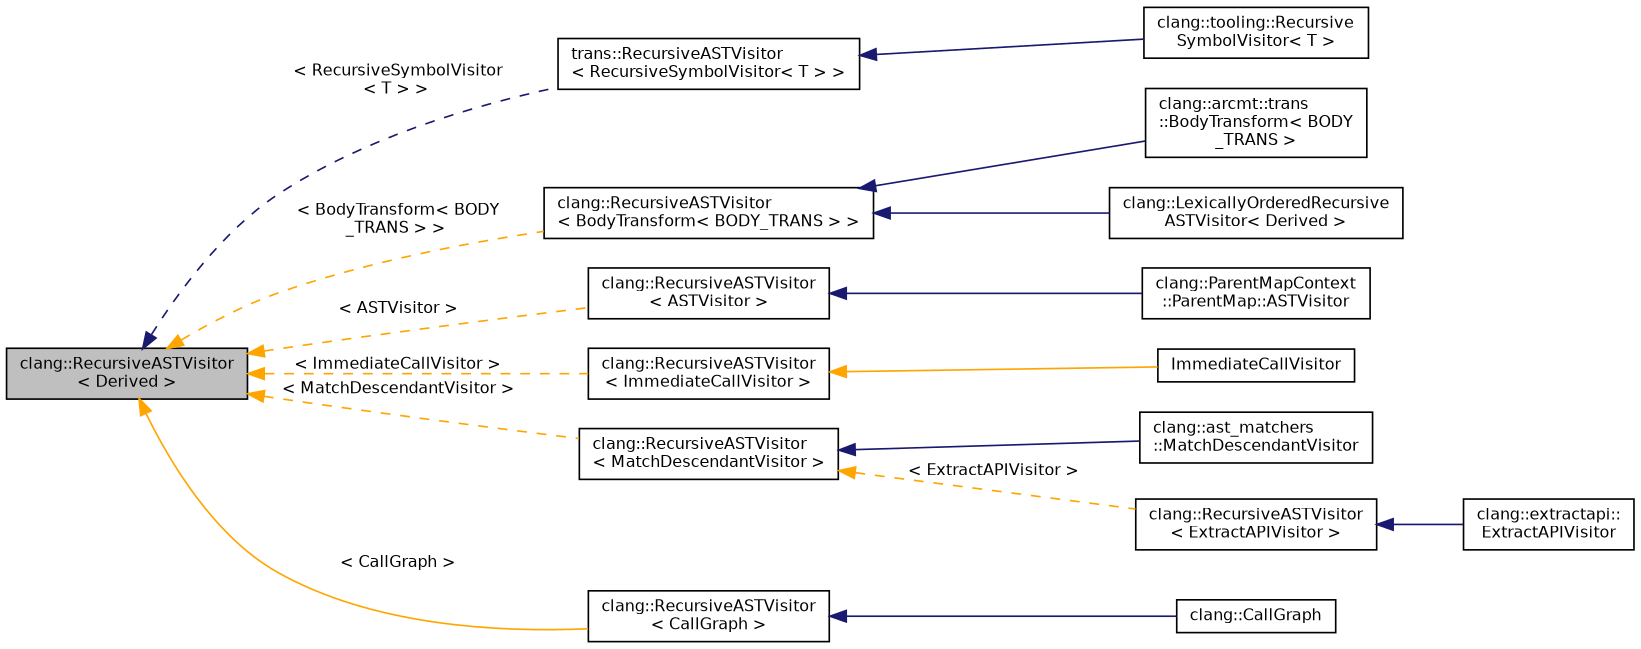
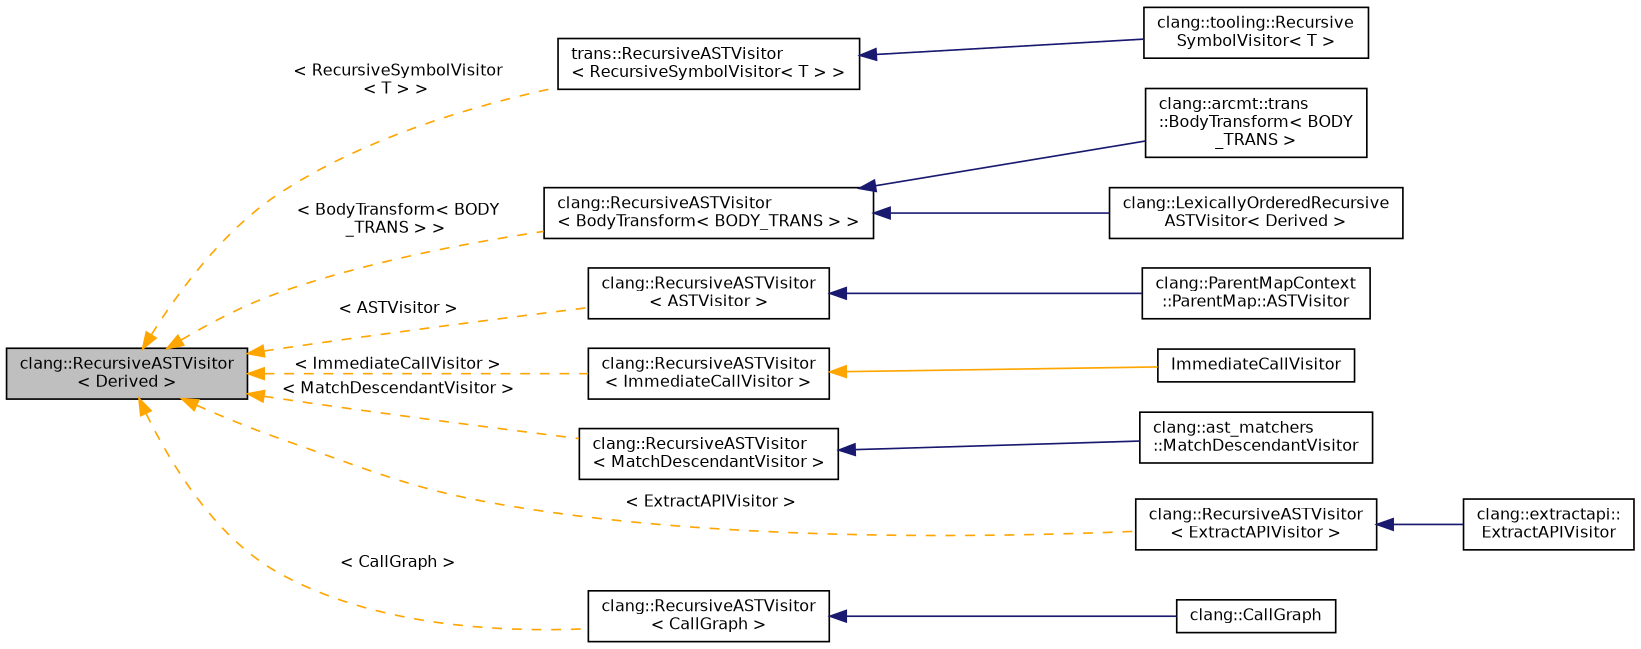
edge "trans::RecursiveASTVisitor < RecursiveSymbolVisitor< T > >" -> "clang::RecursiveASTVisitor < Derived >": color midnightblue -> orange
edge "clang::RecursiveASTVisitor < ExtractAPIVisitor >" -> "clang::RecursiveASTVisitor < MatchDescendantVisitor >": now "clang::RecursiveASTVisitor < ExtractAPIVisitor >" -> "clang::RecursiveASTVisitor < Derived >"
edge "clang::RecursiveASTVisitor < CallGraph >" -> "clang::RecursiveASTVisitor < Derived >": style solid -> dashed
